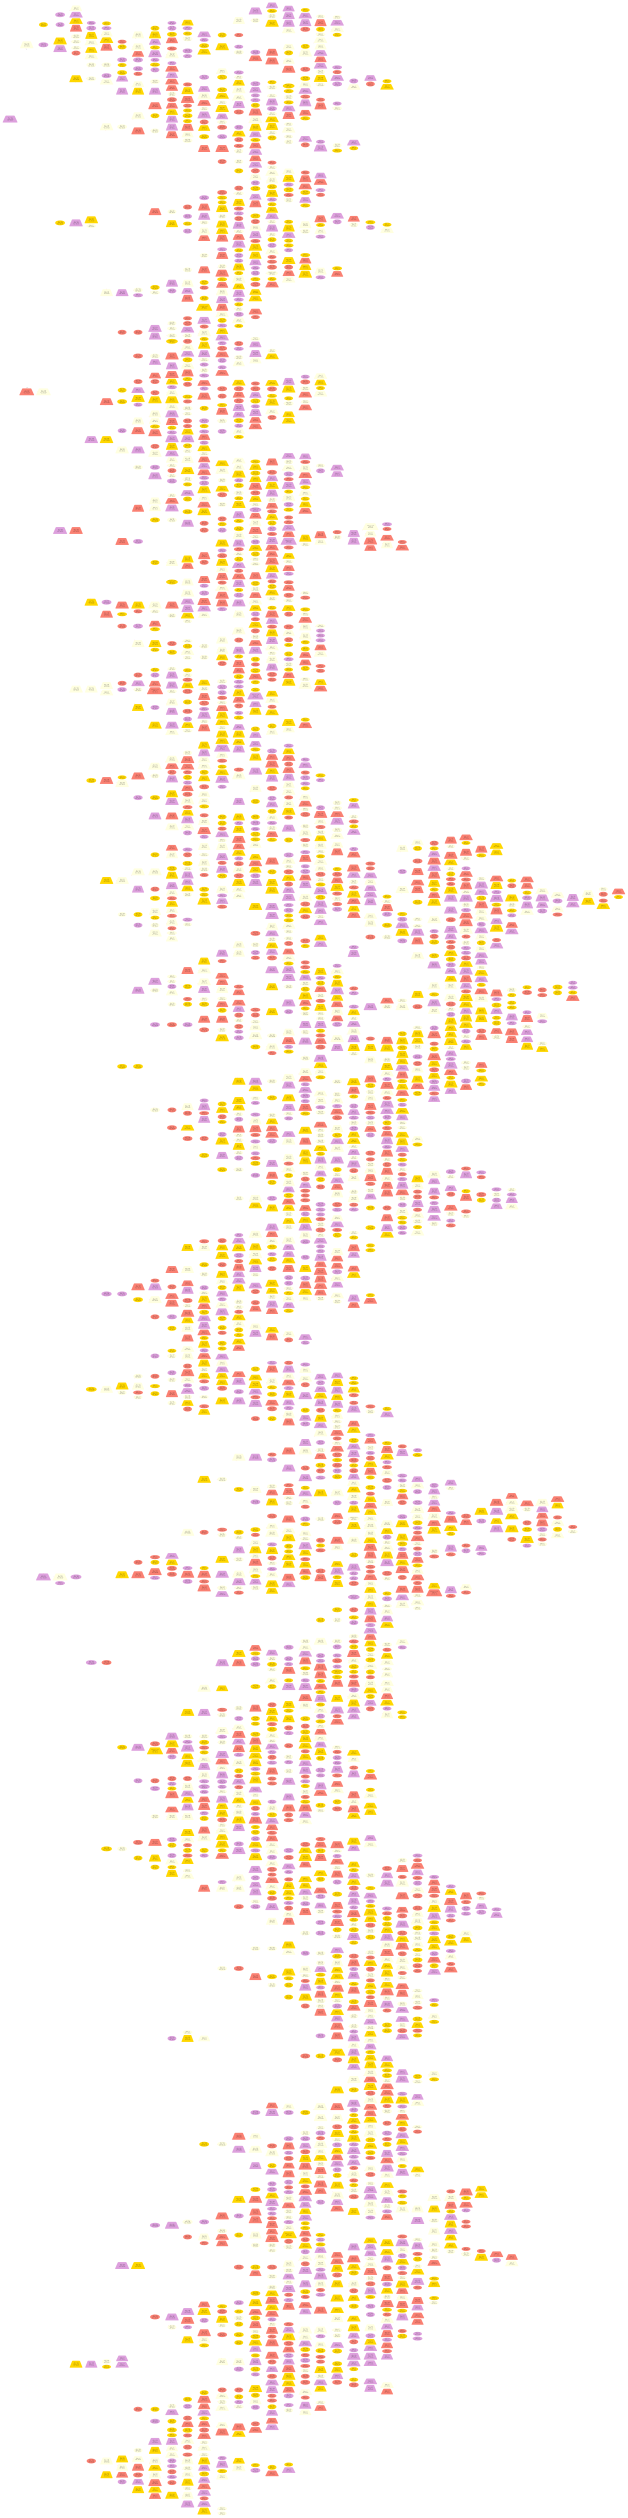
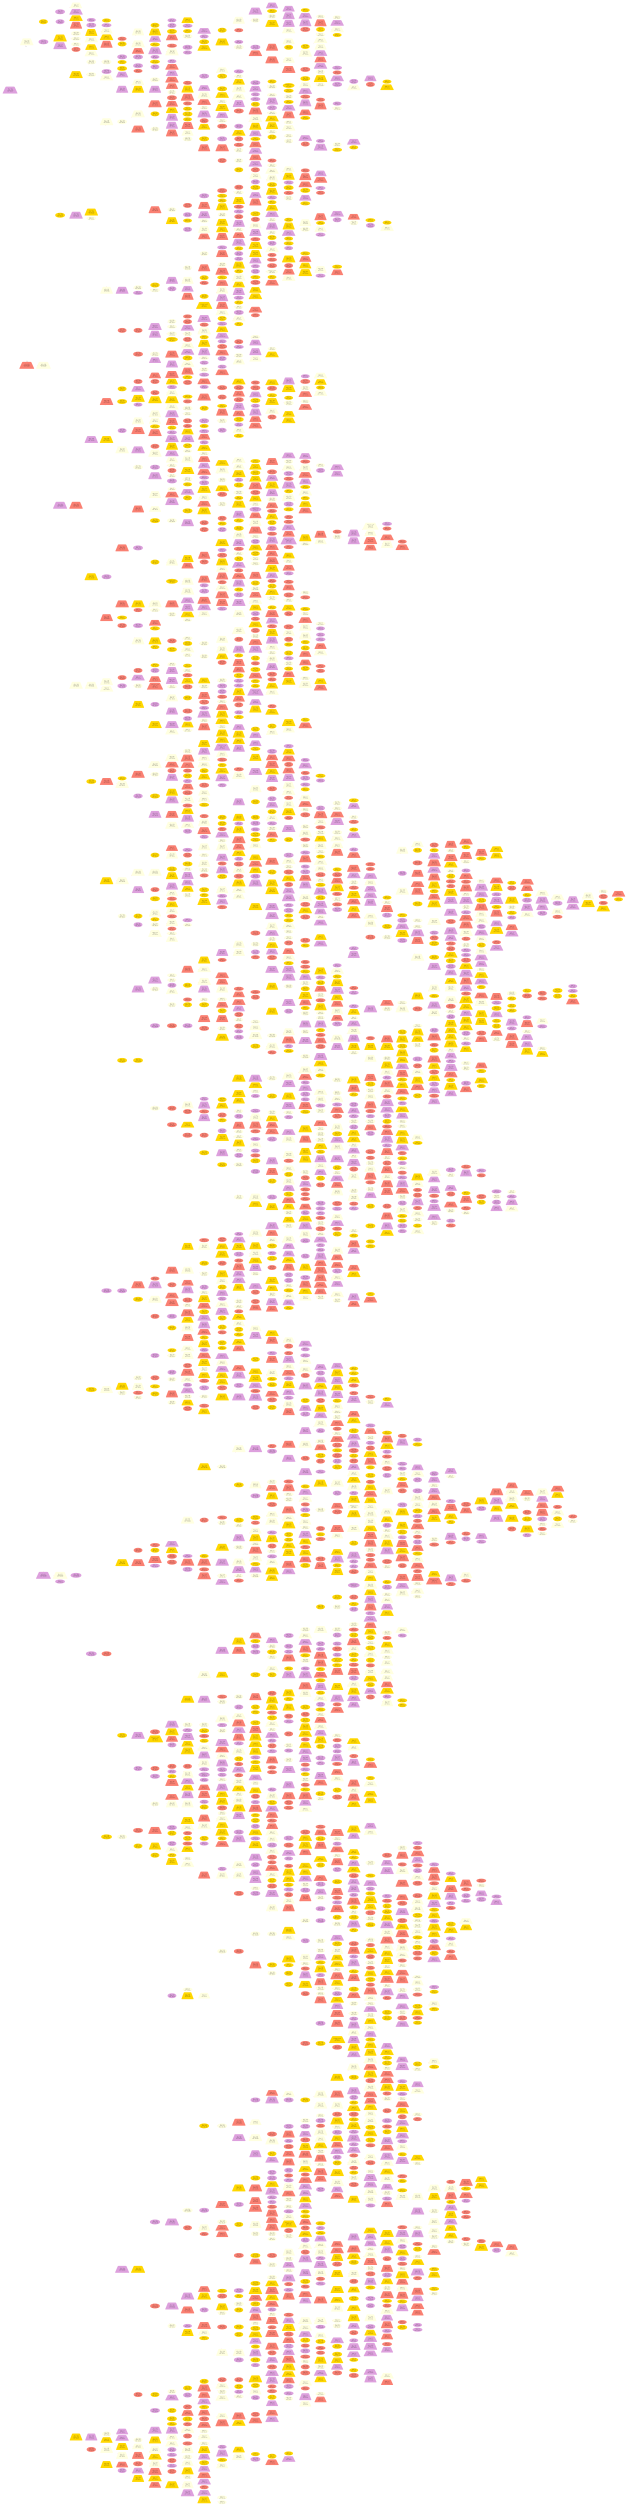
node "entropy = 0.0 samples = 3 value = [11, 0] class = Reliable": fillcolor plum -> salmon
node "entropy = 0.0 samples = 12 value = [25, 0] class = Reliable": added
node "entropy = 0.0 samples = 25 value = [51, 0] class = Reliable": shape ellipse -> trapezium
